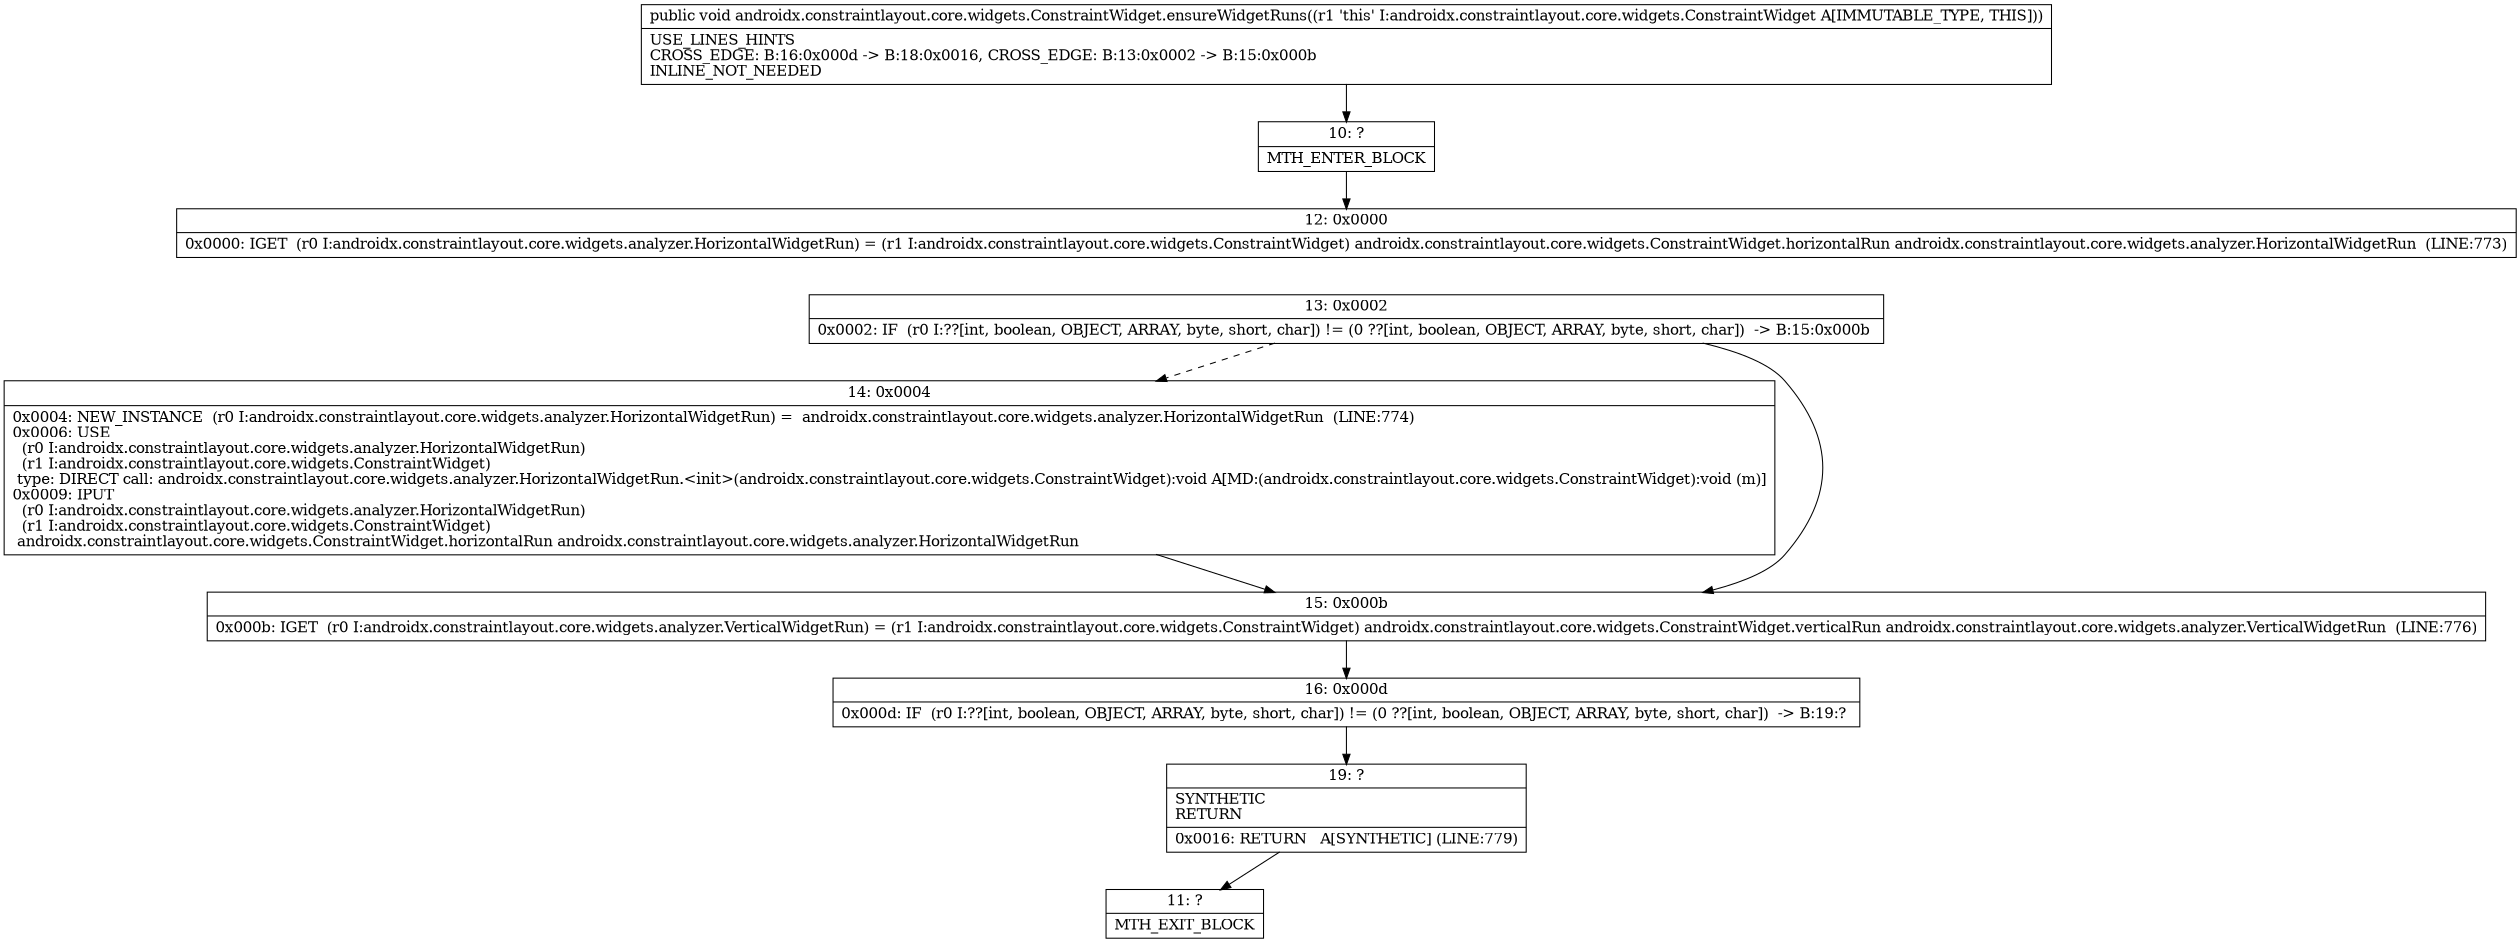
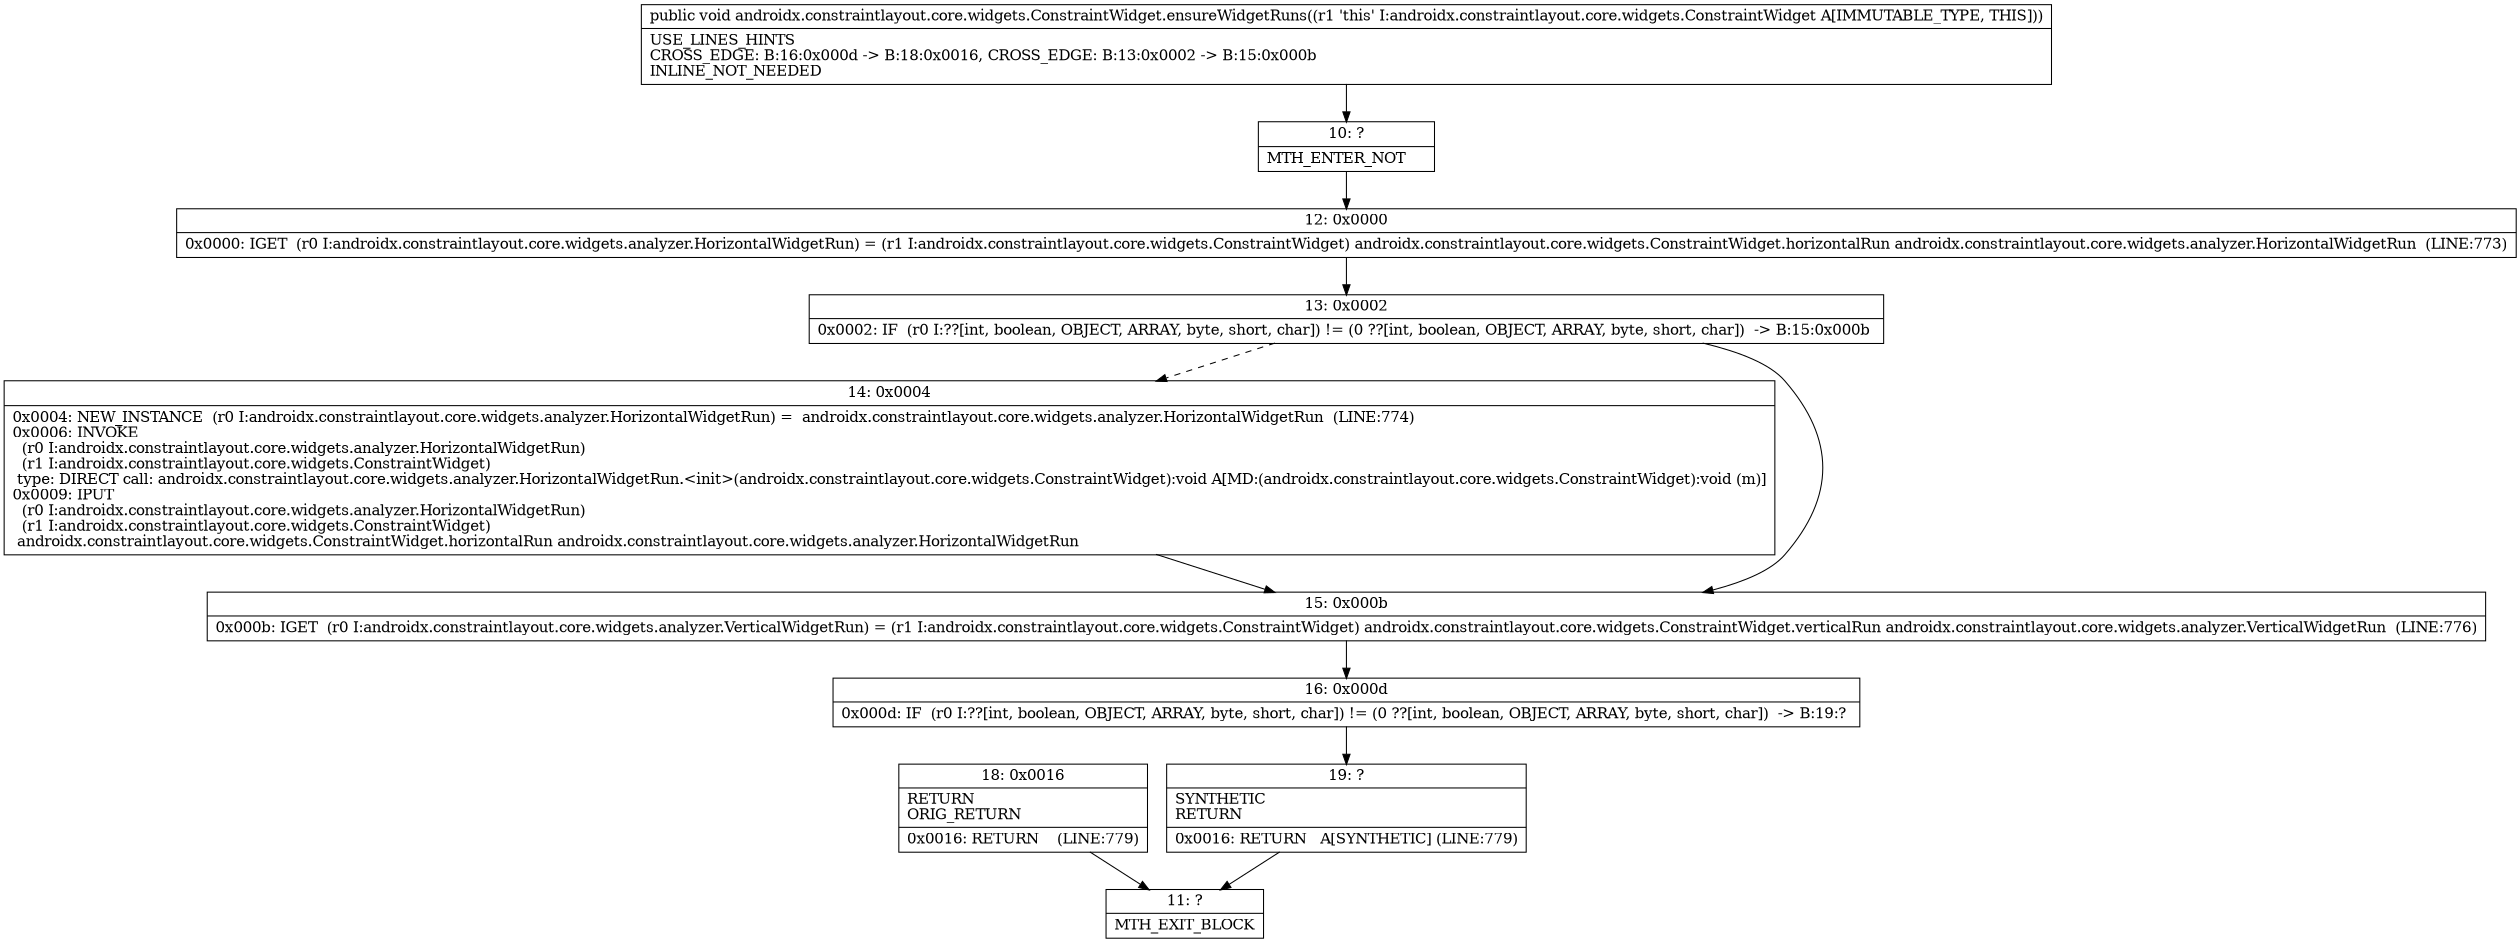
node "10: ?": text "MTH_ENTER_BLOCK" -> "MTH_ENTER_NOT"
edge "12: 0x0000" -> "13: 0x0002": added
node "14: 0x0004": text "0x0006: USE" -> "0x0006: INVOKE"
node "18: 0x0016": added
